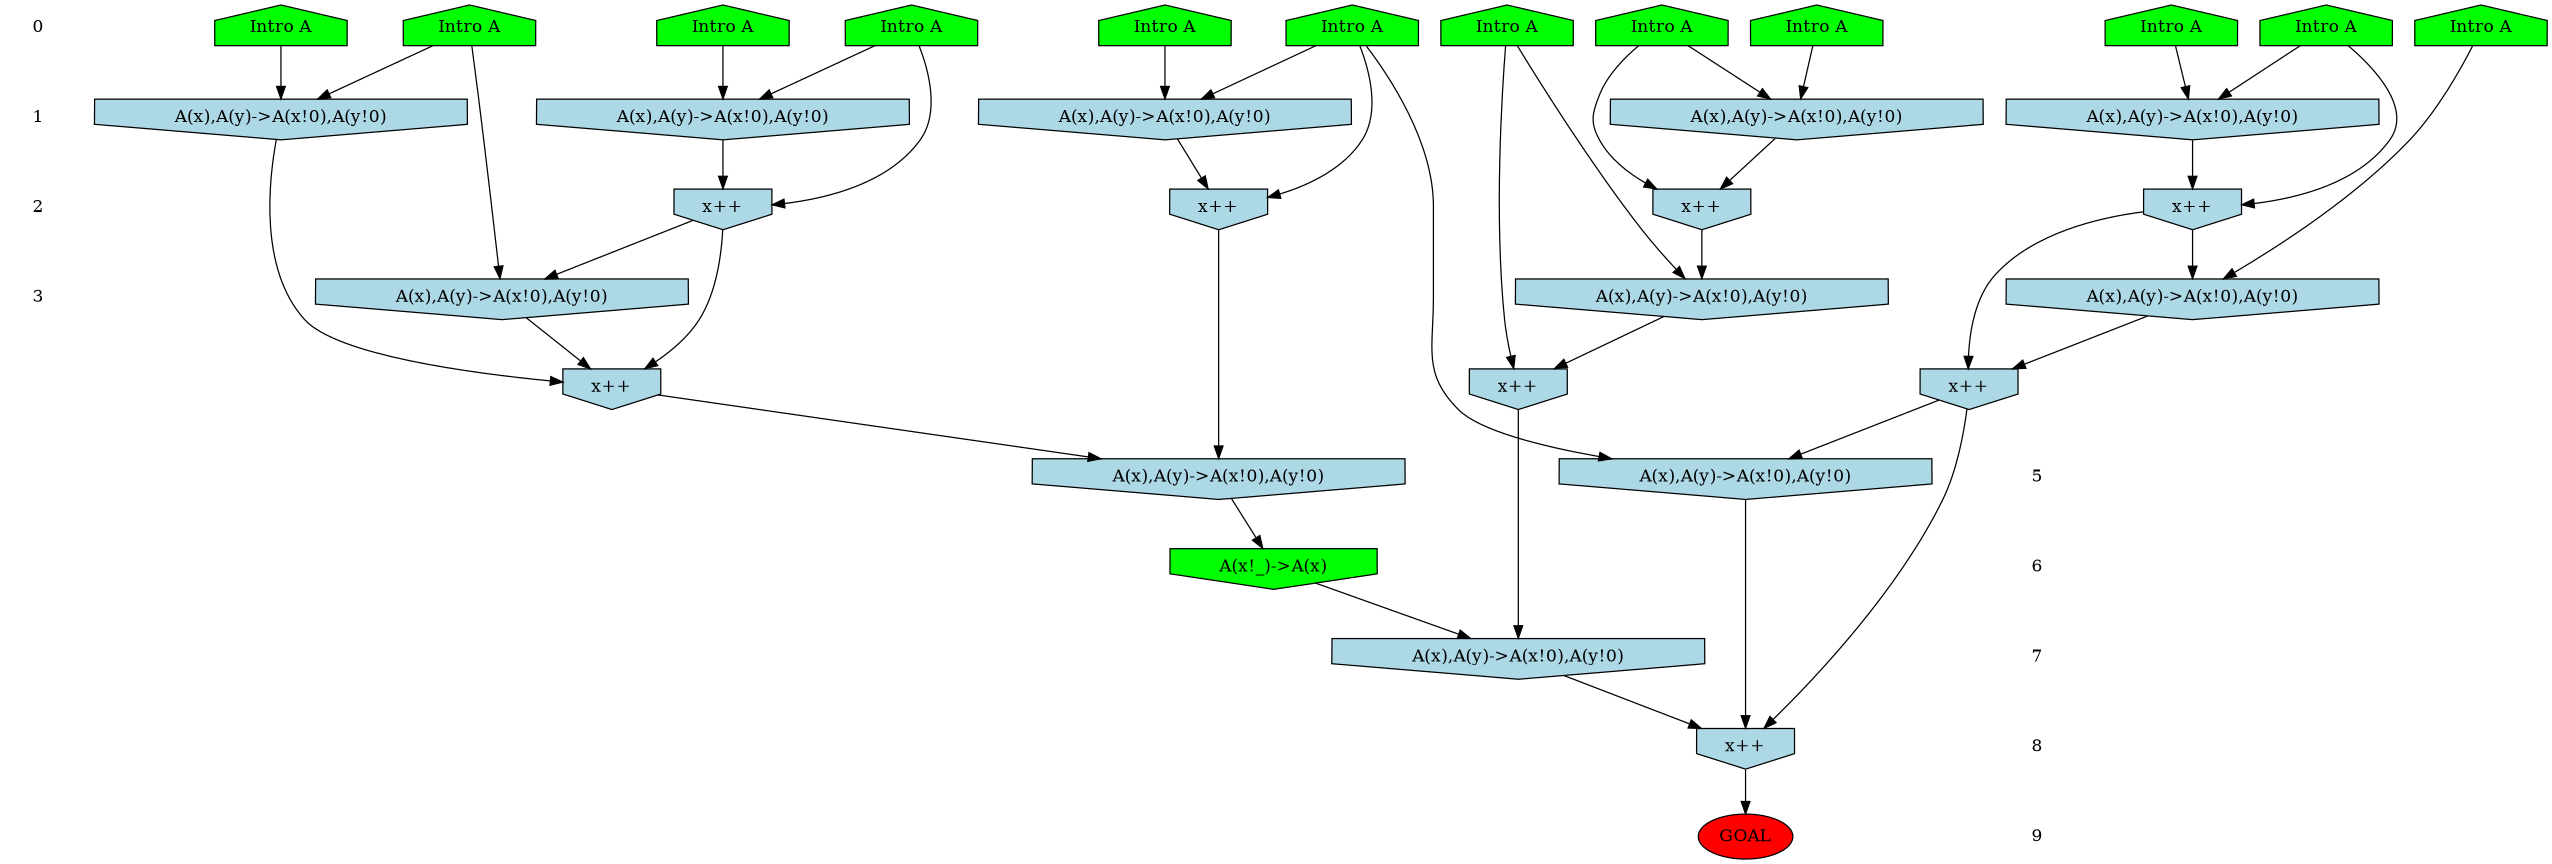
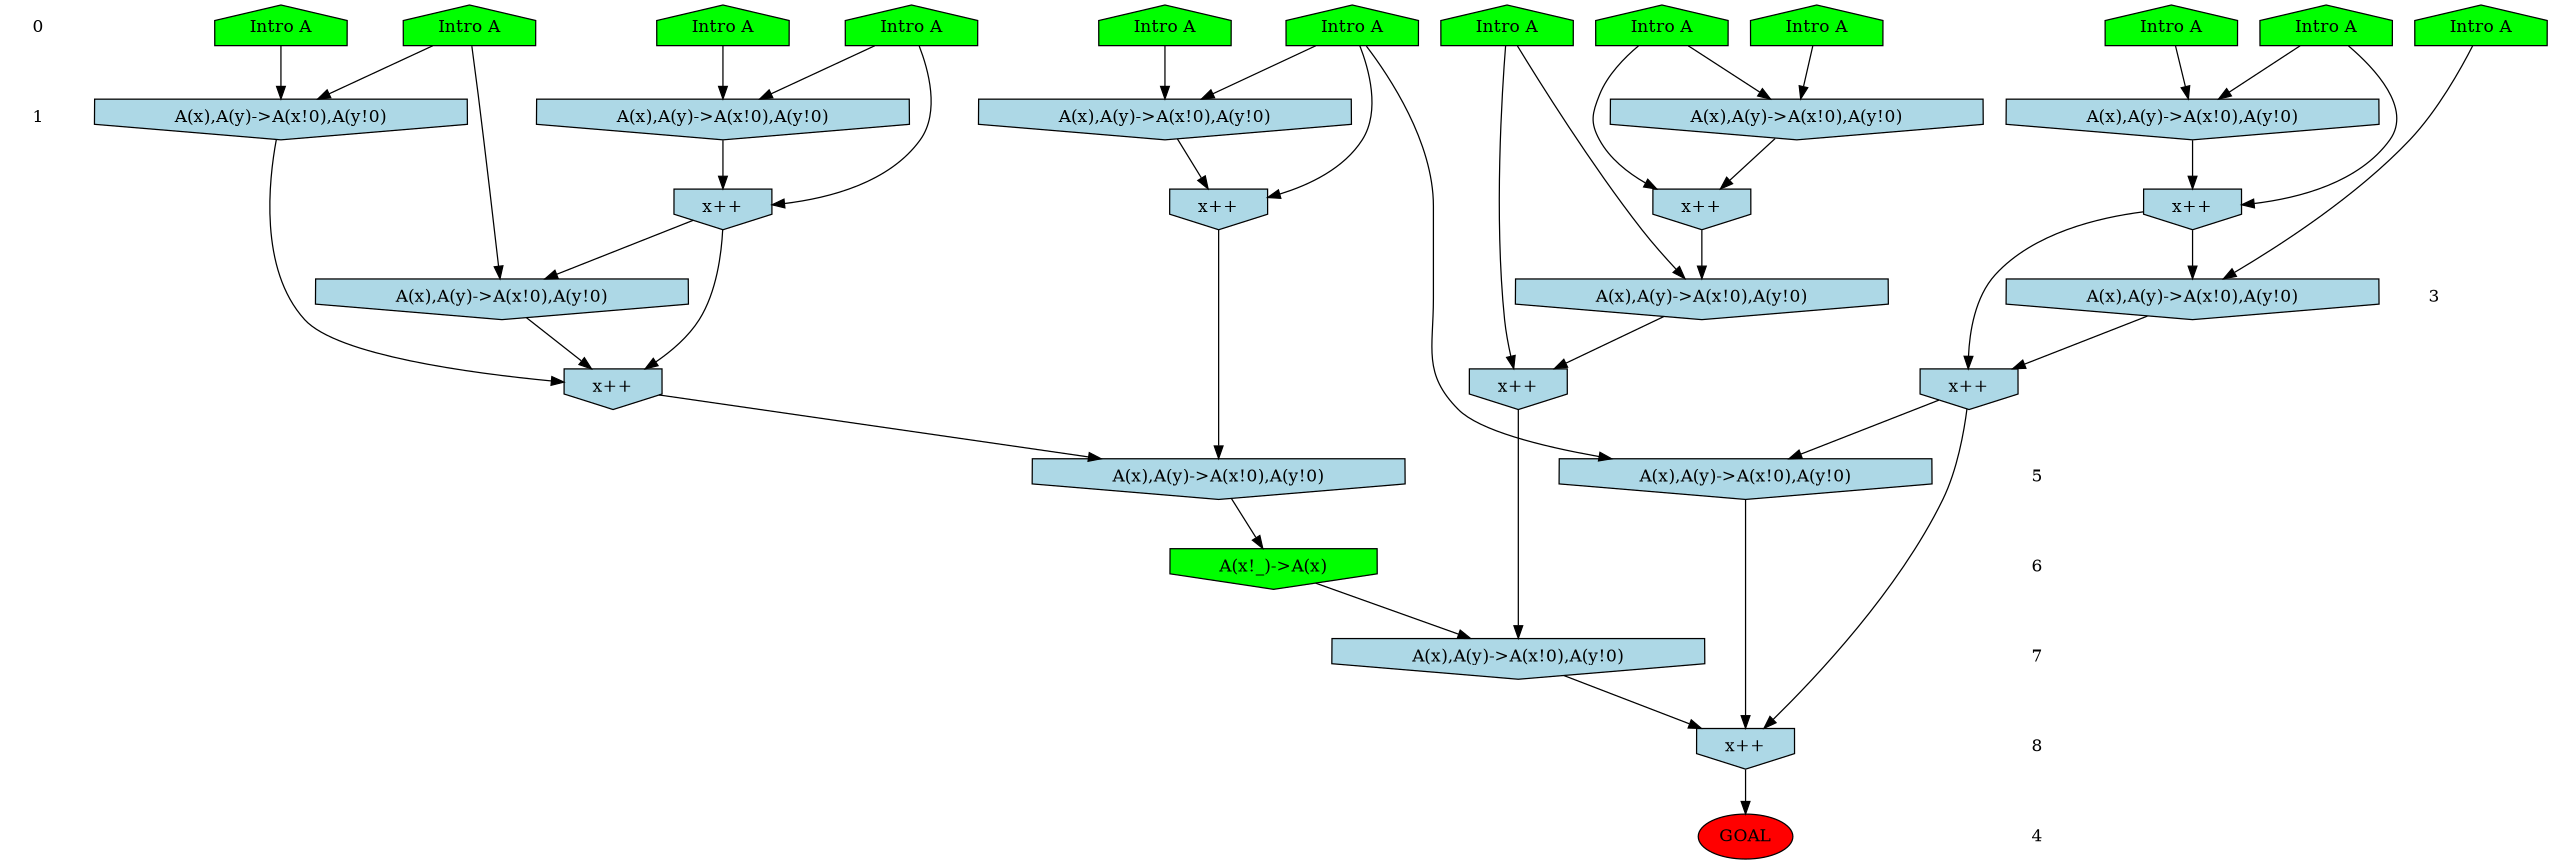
node "2": removed
node "9": label "9" -> "4"
